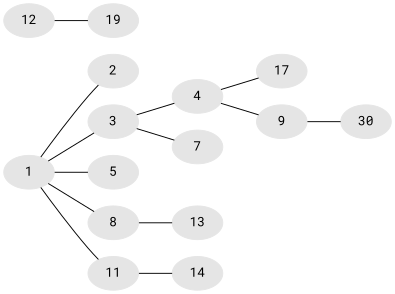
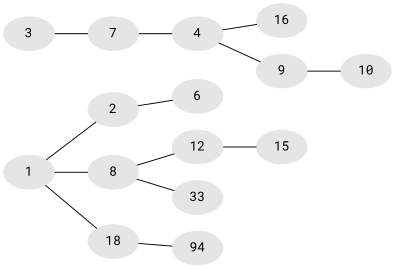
node "19": label "19" -> "15"
node "17": label "17" -> "16"
node "6": added
edge "4" -- "3": now "4" -- "7"
node "30": label "30" -> "10"
edge "3" -- "1": removed
edge "12" -- "8": added
node "5": removed
node "13": label "13" -> "33"
node "11": label "11" -> "18"
node "14": label "14" -> "94"
